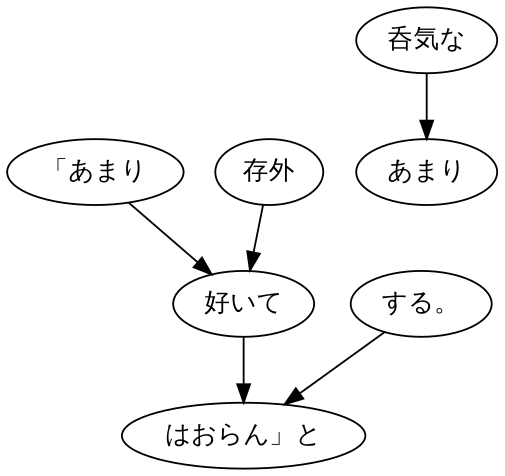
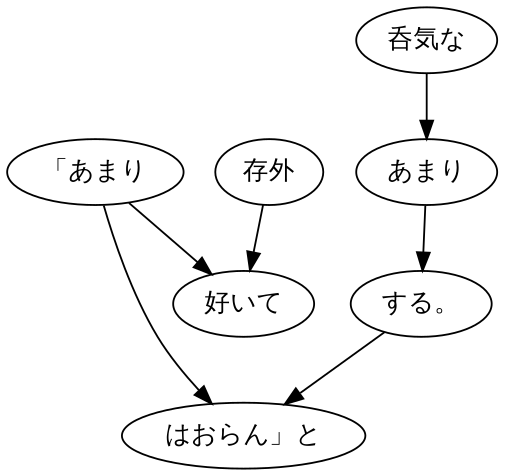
edge "あまり" -> "する。": added
edge "好いて" -> "はおらん」と": now "「あまり" -> "はおらん」と"
